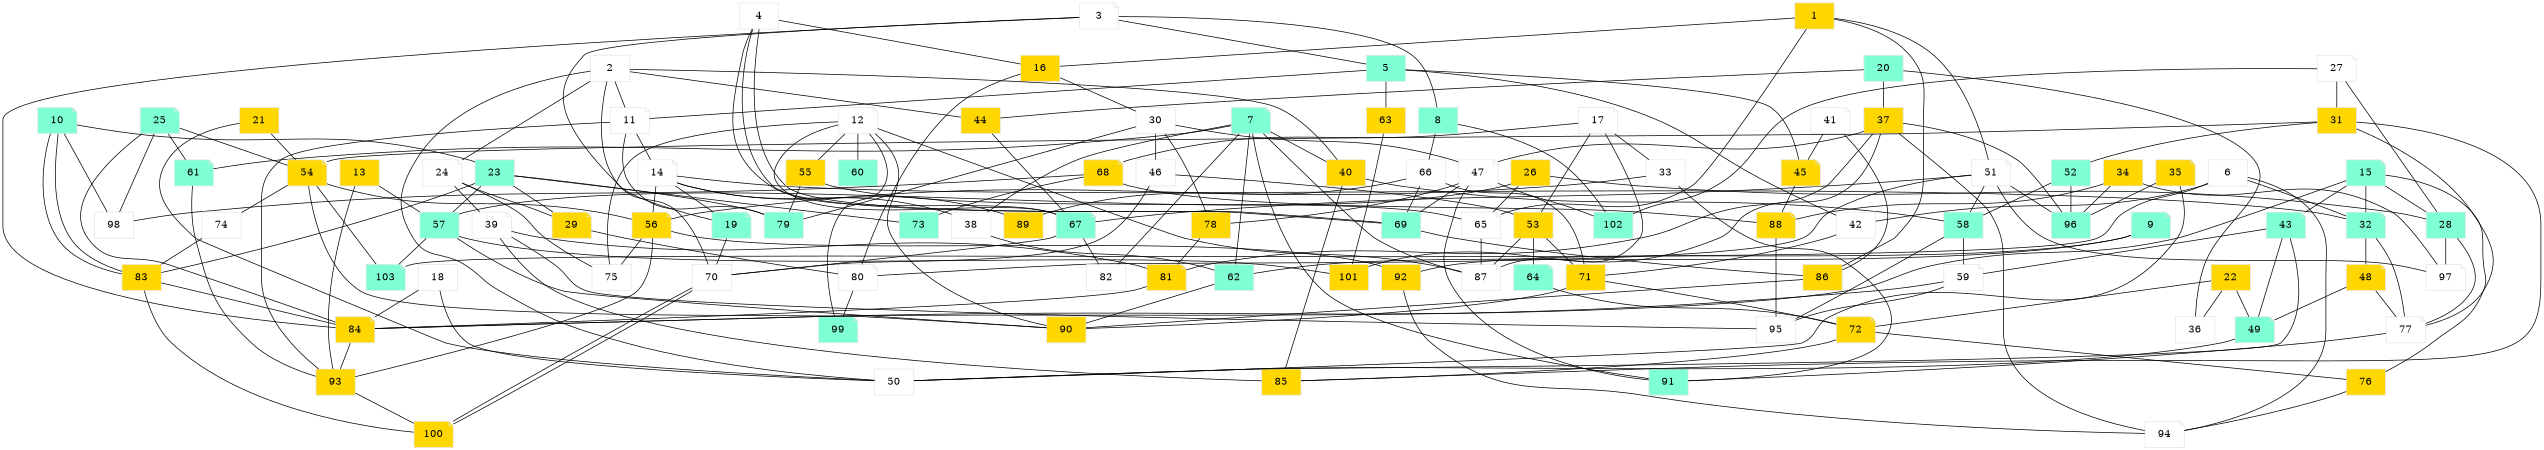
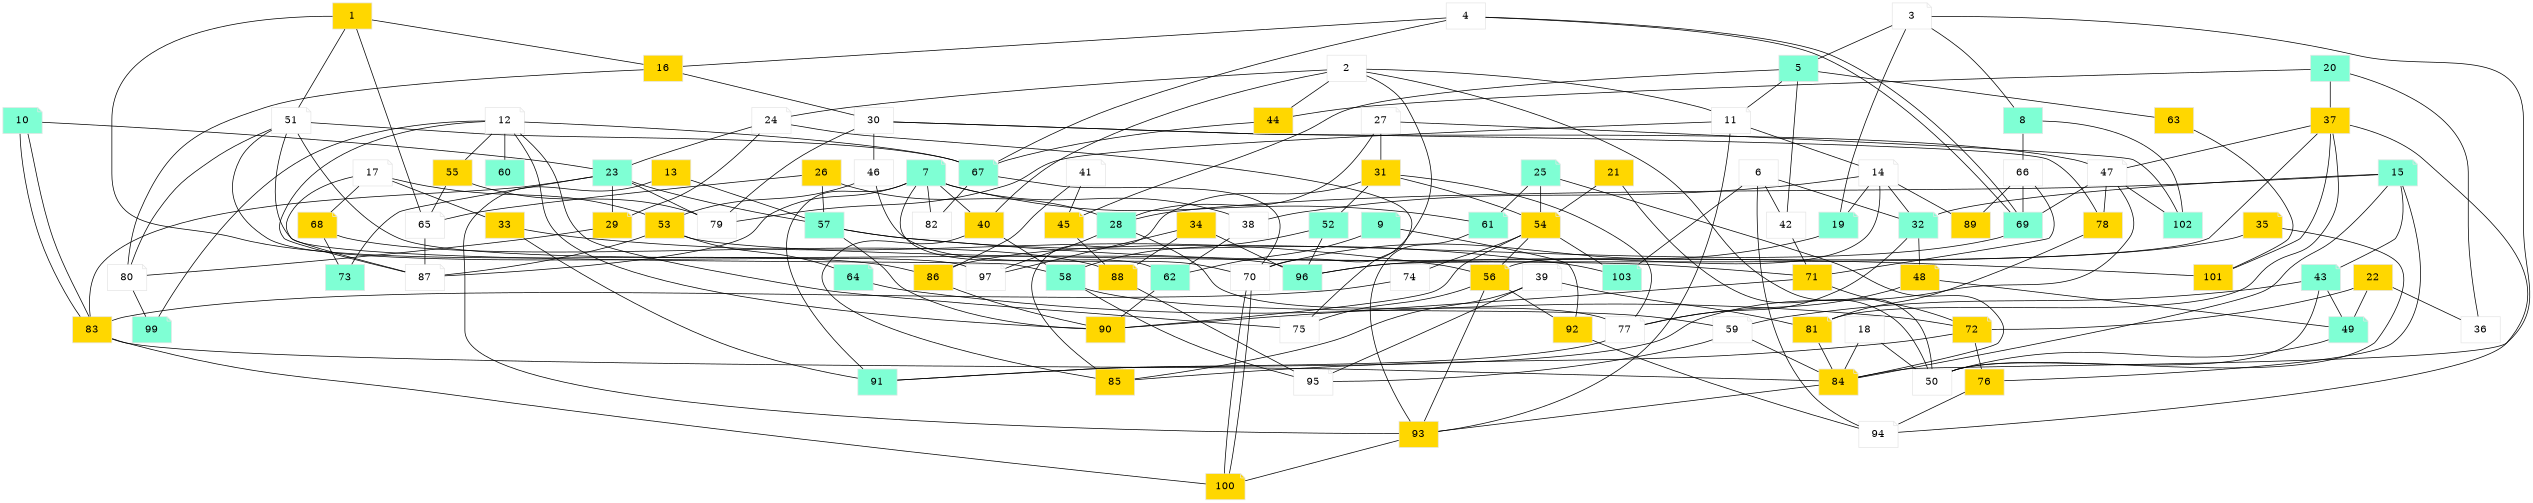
node "33": fillcolor white -> gold
edge "24" -- "39": now "24" -- "23"
node "98": removed
node "79": fillcolor aquamarine -> white
